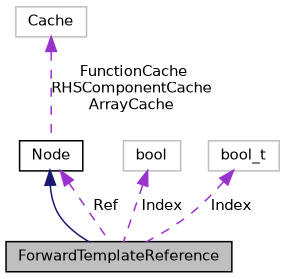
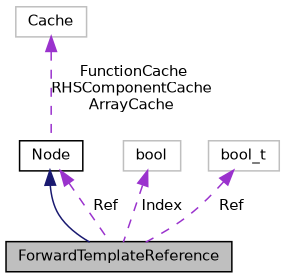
edge "ForwardTemplateReference" -> "bool_t": label " Index" -> " Ref"
